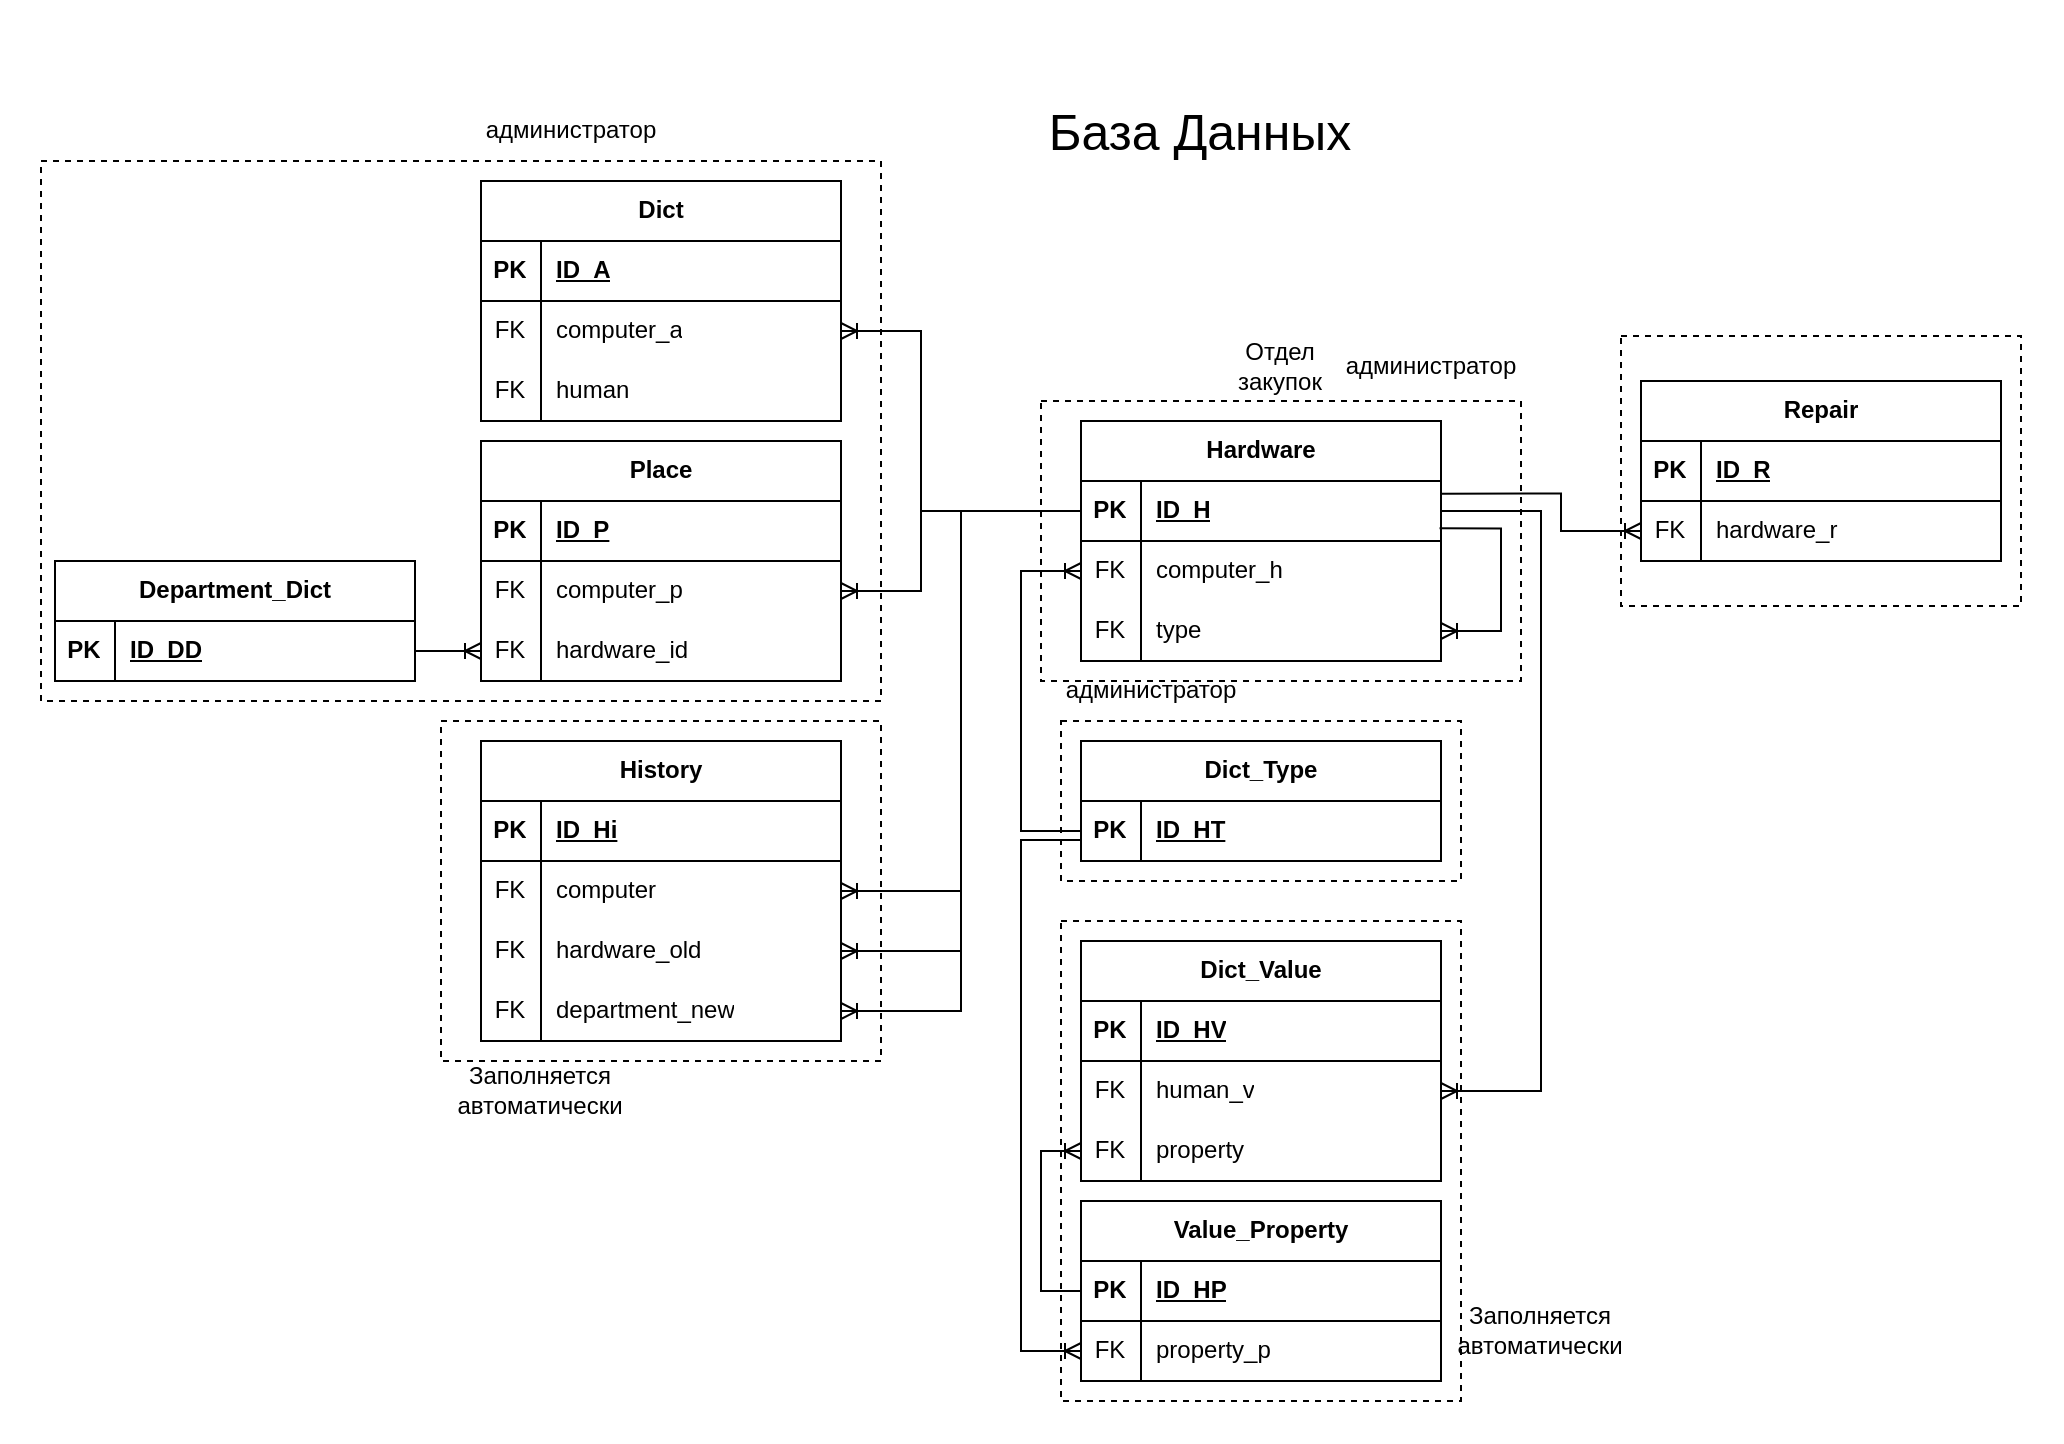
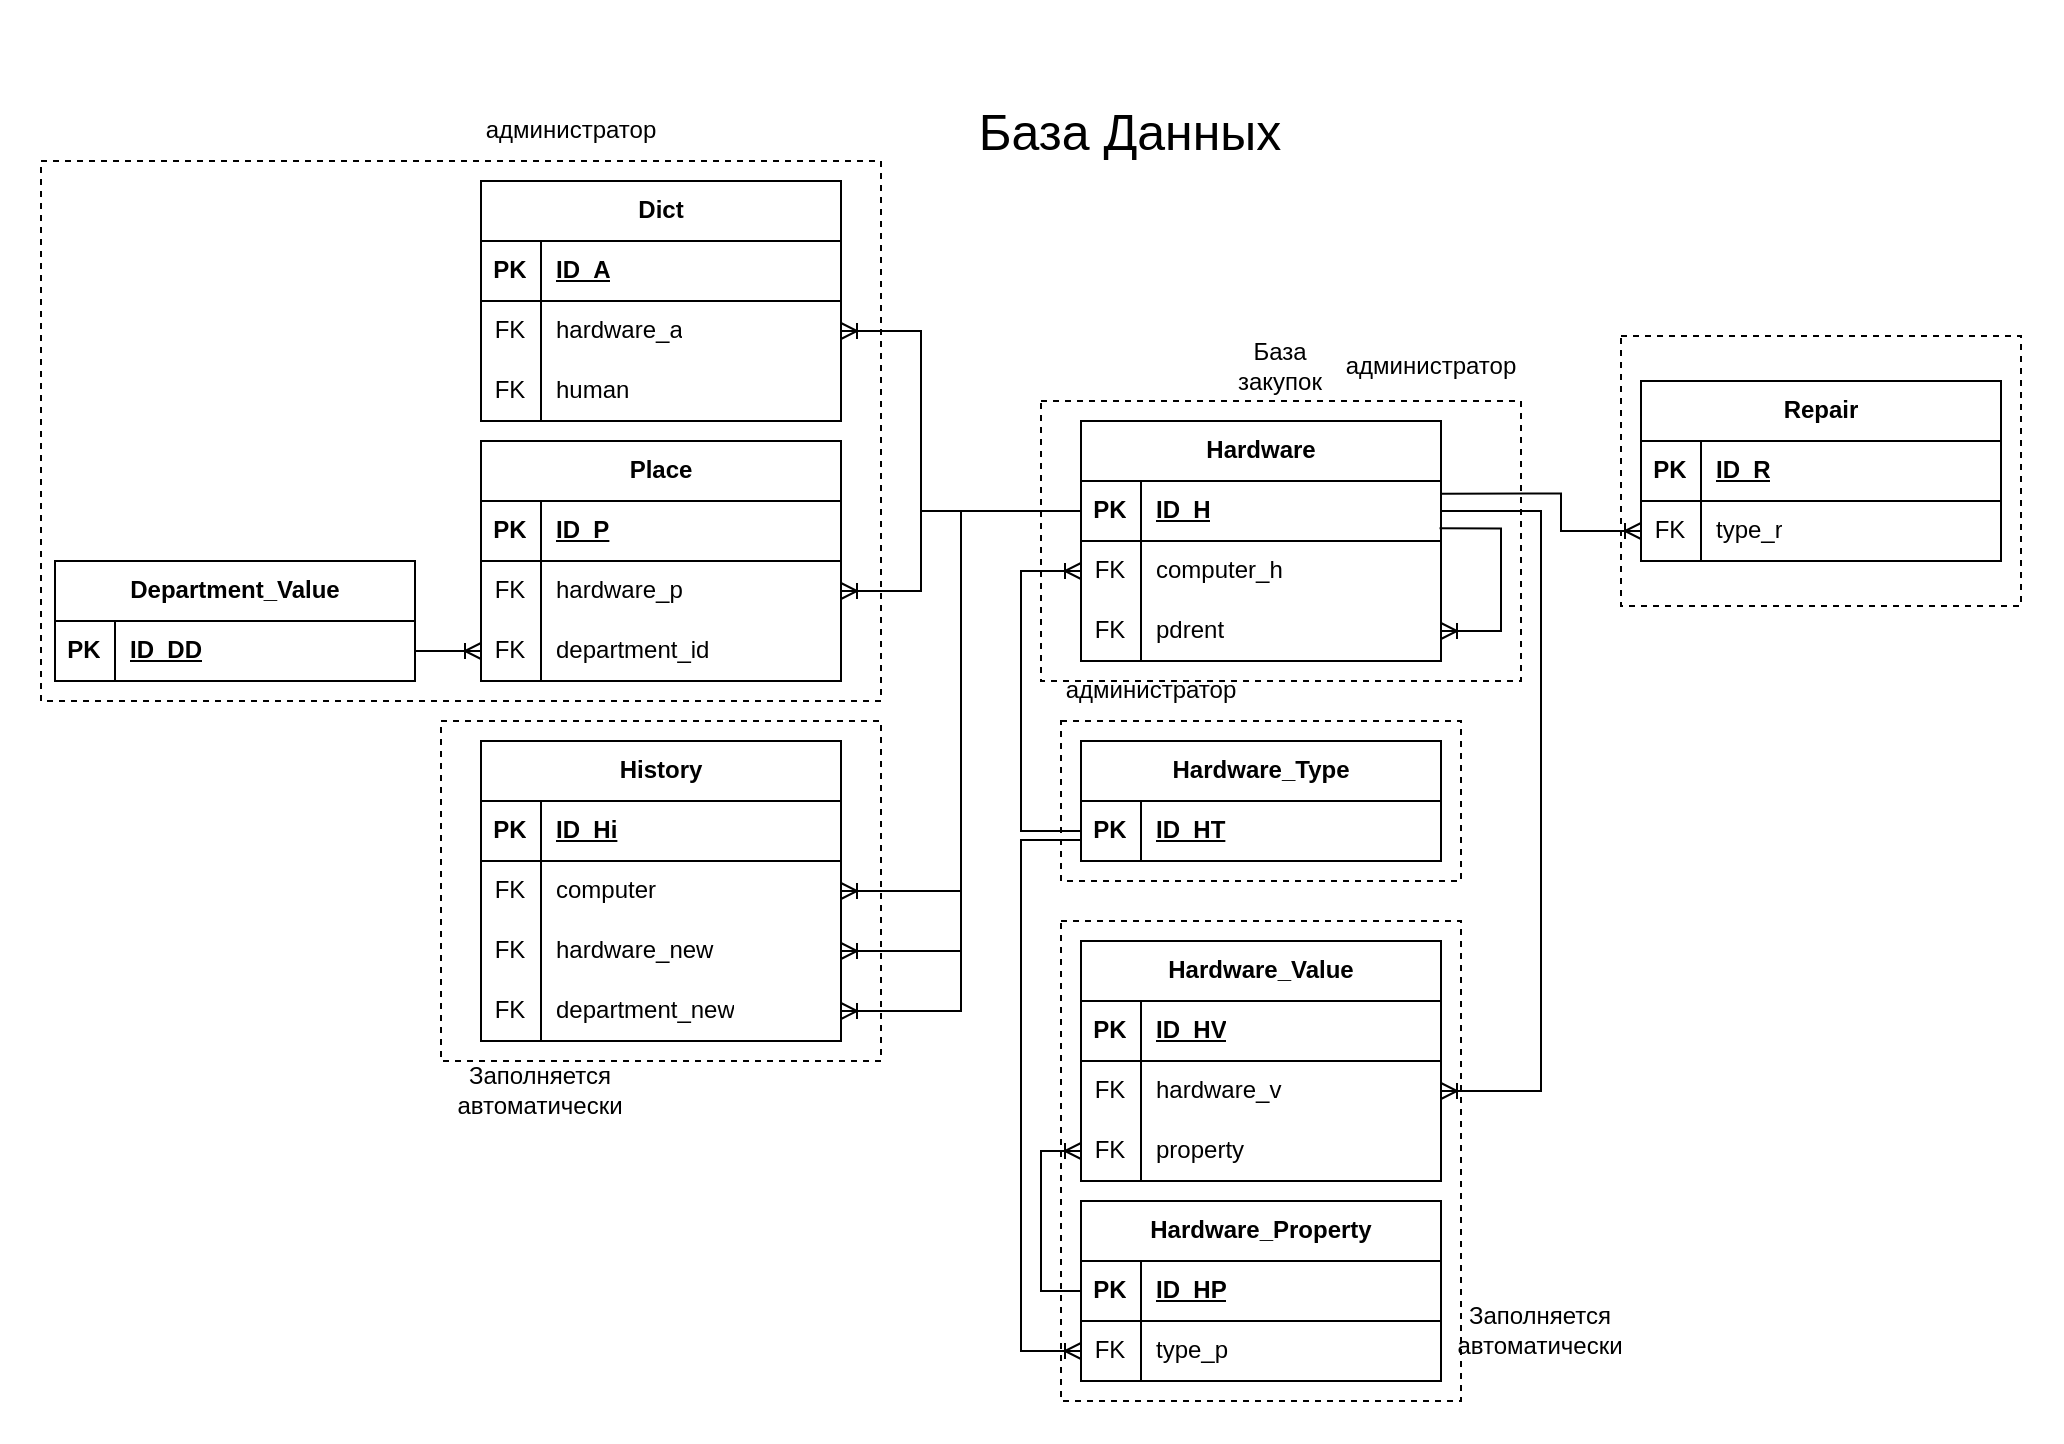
node "База Данных": moved (1201, 131) -> (1131, 131)
node "computer_a": label "computer_a" -> "hardware_a"
node "Отдел закупок": label "Отдел закупок" -> "База закупок"
node "hardware_r": label "hardware_r" -> "type_r"
node "Department_Dict": label "Department_Dict" -> "Department_Value"
node "computer_p": label "computer_p" -> "hardware_p"
node "type": label "type" -> "pdrent"
node "hardware_id": label "hardware_id" -> "department_id"
node "Dict_Type": label "Dict_Type" -> "Hardware_Type"
node "hardware_old": label "hardware_old" -> "hardware_new"
node "Dict_Value": label "Dict_Value" -> "Hardware_Value"
node "human_v": label "human_v" -> "hardware_v"
node "Value_Property": label "Value_Property" -> "Hardware_Property"
node "property_p": label "property_p" -> "type_p"
